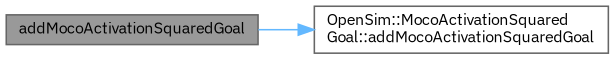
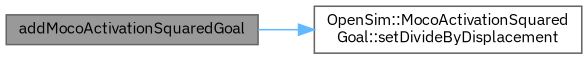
node "OpenSim::MocoActivationSquared Goal::addMocoActivationSquaredGoal": label "OpenSim::MocoActivationSquared Goal::addMocoActivationSquaredGoal" -> "OpenSim::MocoActivationSquared Goal::setDivideByDisplacement"
